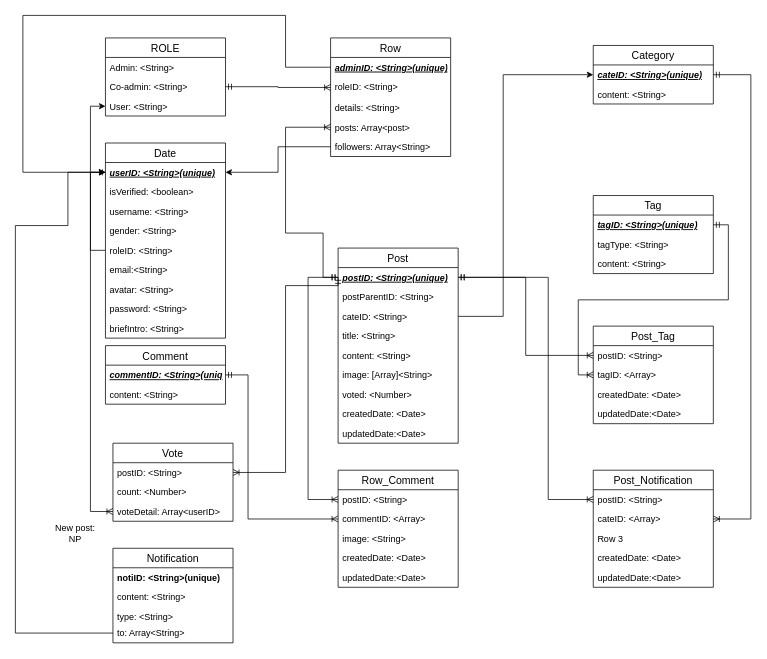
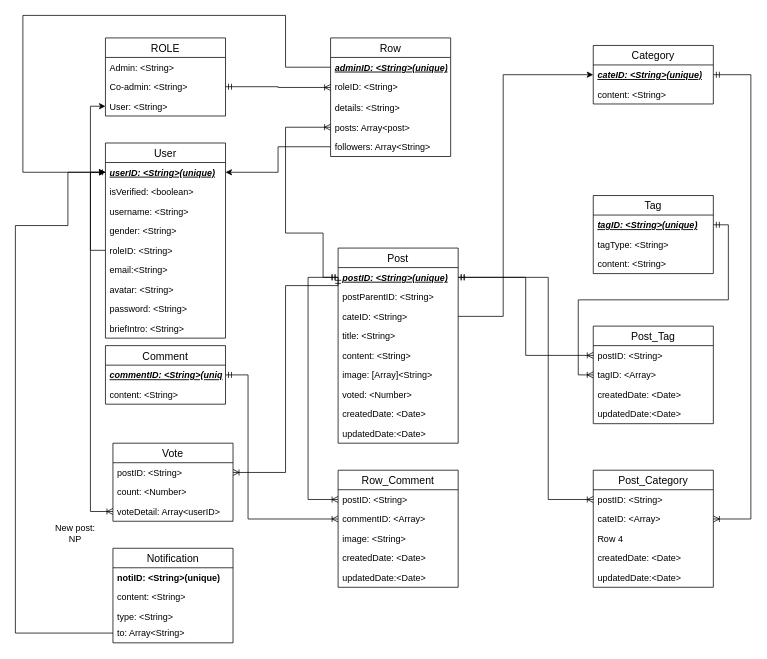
node "Date": label "Date" -> "User"
node "Post_Notification": label "Post_Notification" -> "Post_Category"
node "Row 3": label "Row 3" -> "Row 4"
